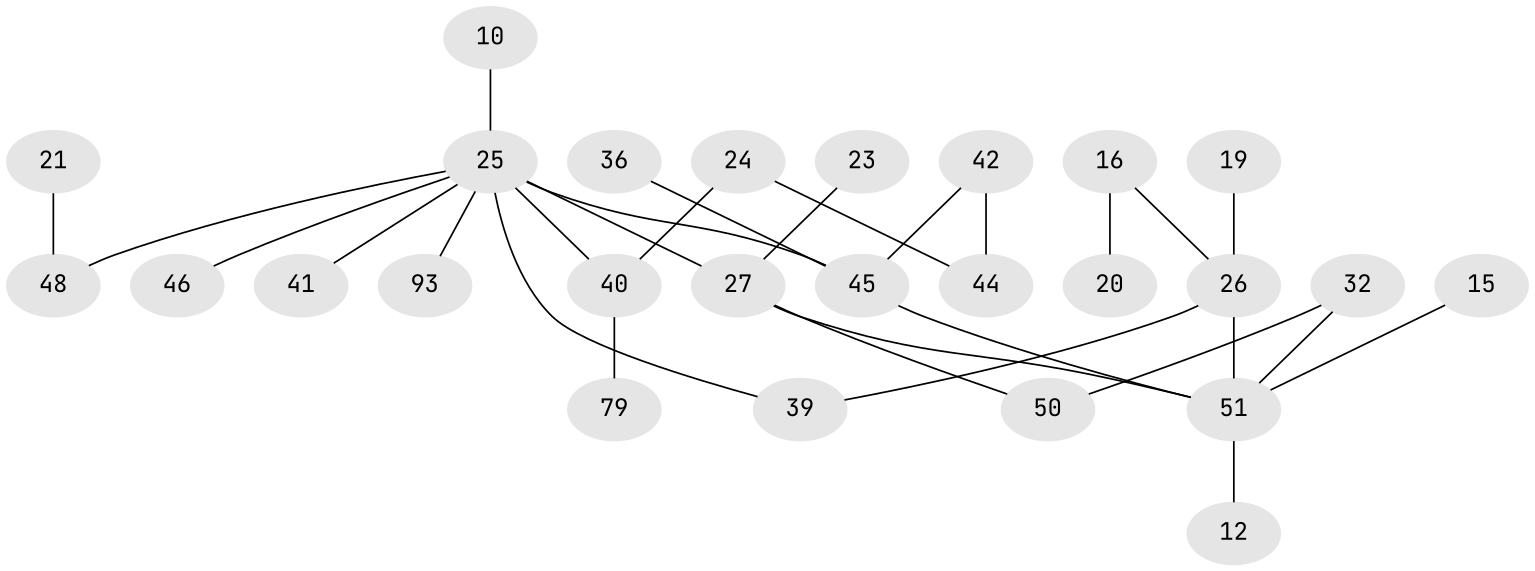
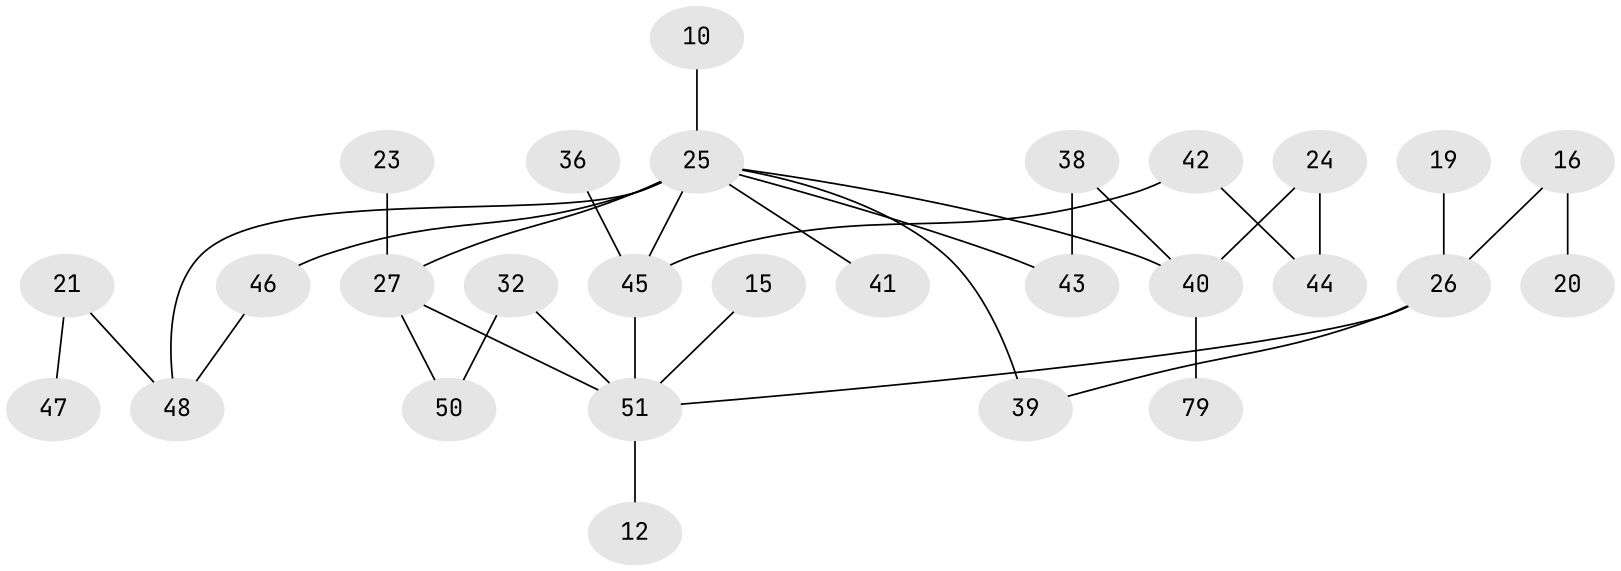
node "38": added
node "93": label "93" -> "43"
edge "46" -- "48": added
node "47": added
